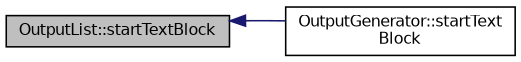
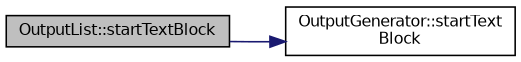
edge "OutputGenerator::startText Block" -> "OutputList::startTextBlock": reversed
